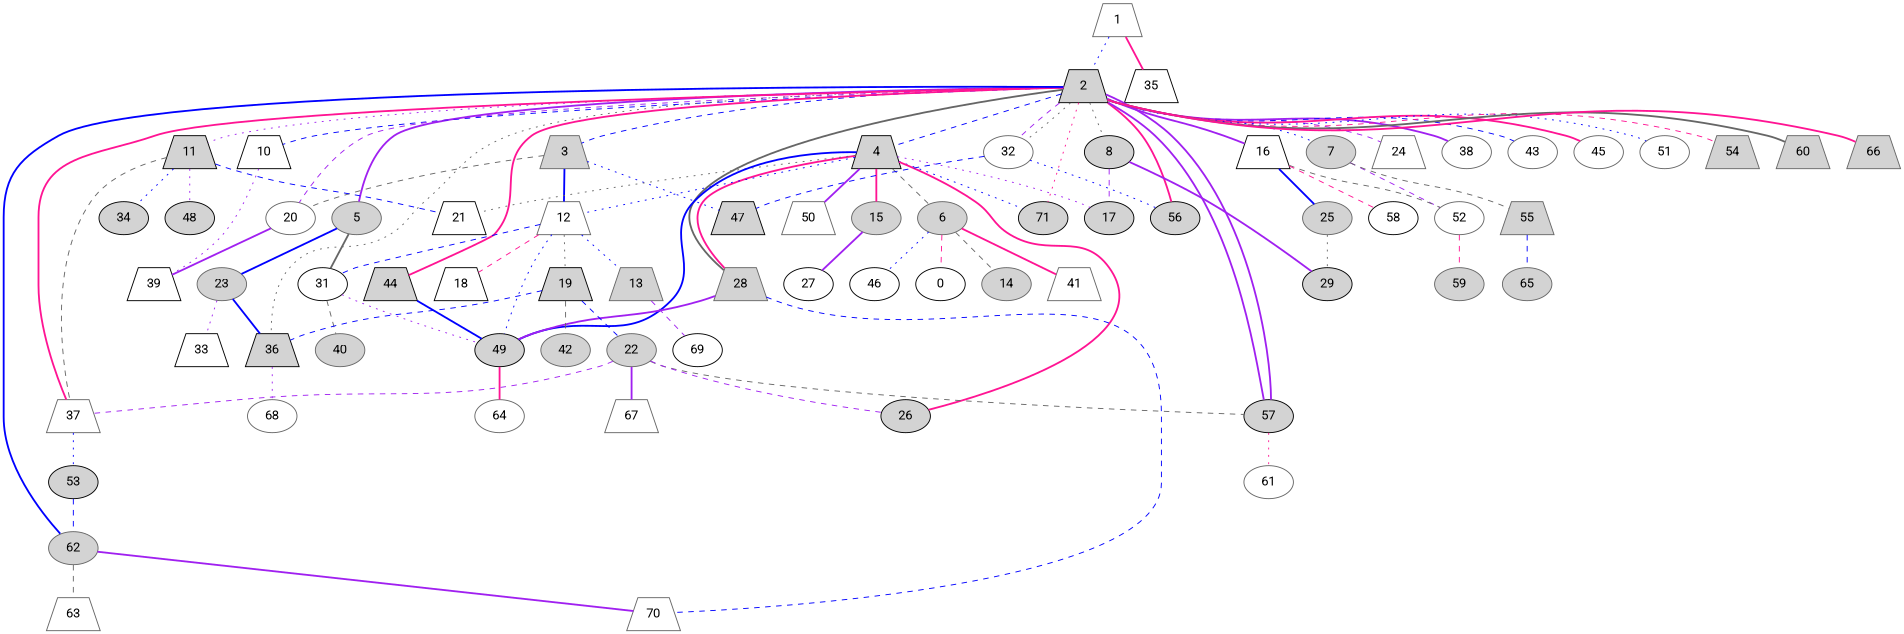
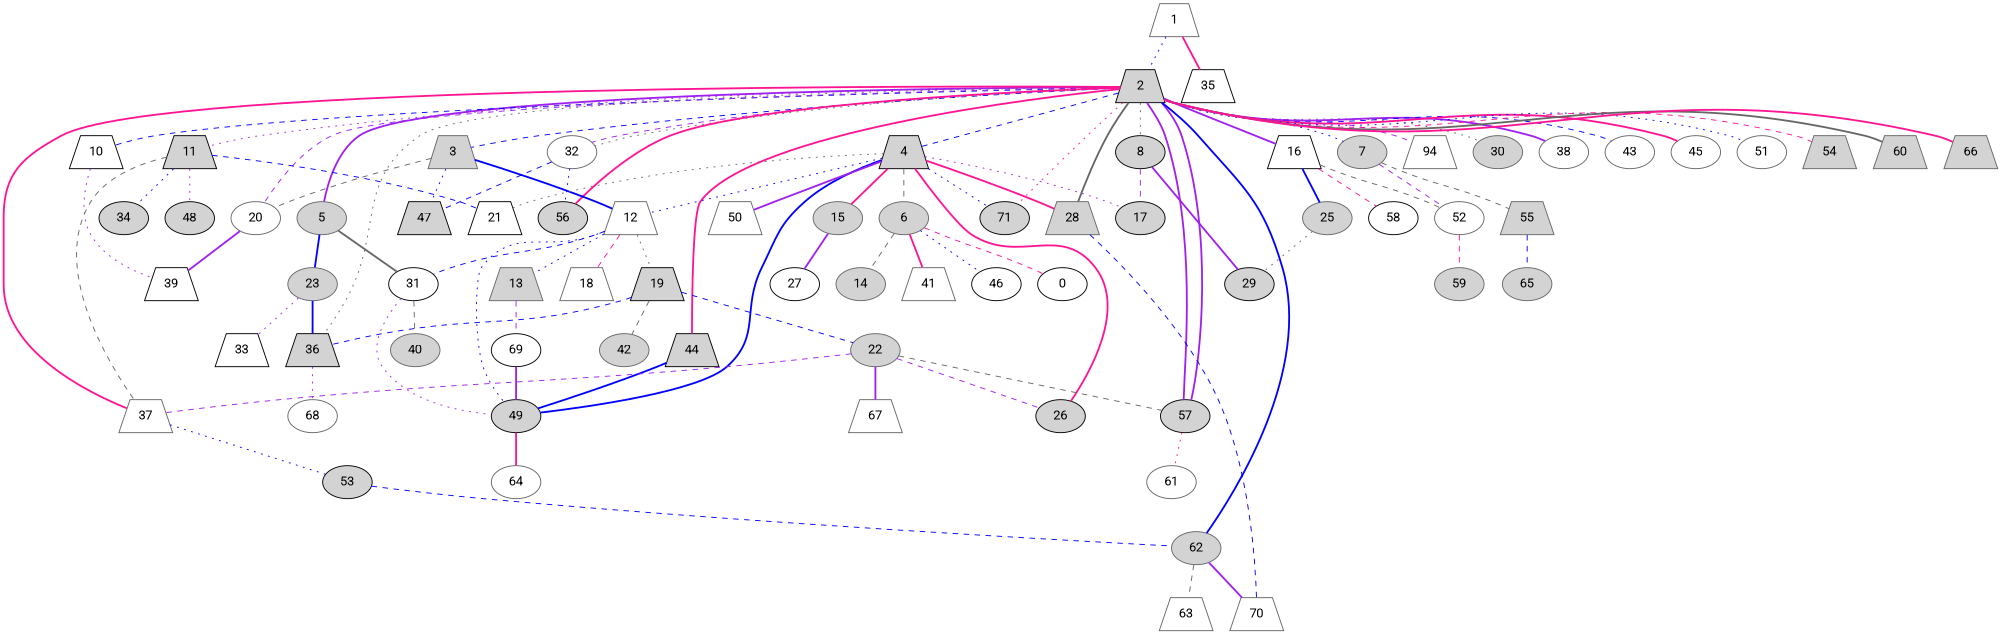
node "24": label "24" -> "94"
node "30": added
node "18": color black -> gray40
edge "28" -- "49": now "69" -- "49"
